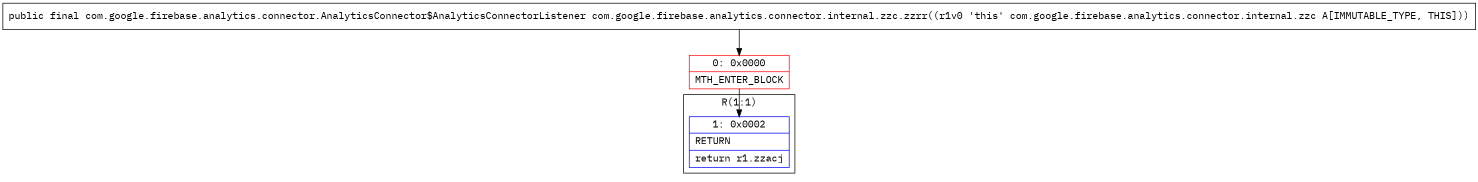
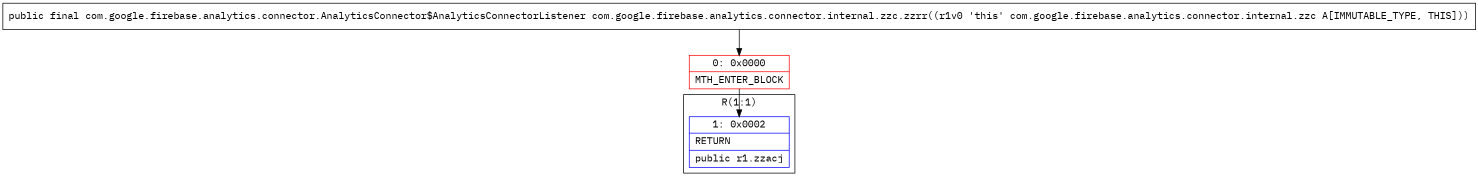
node "1: 0x0002": text "return r1.zzacj" -> "public r1.zzacj"
